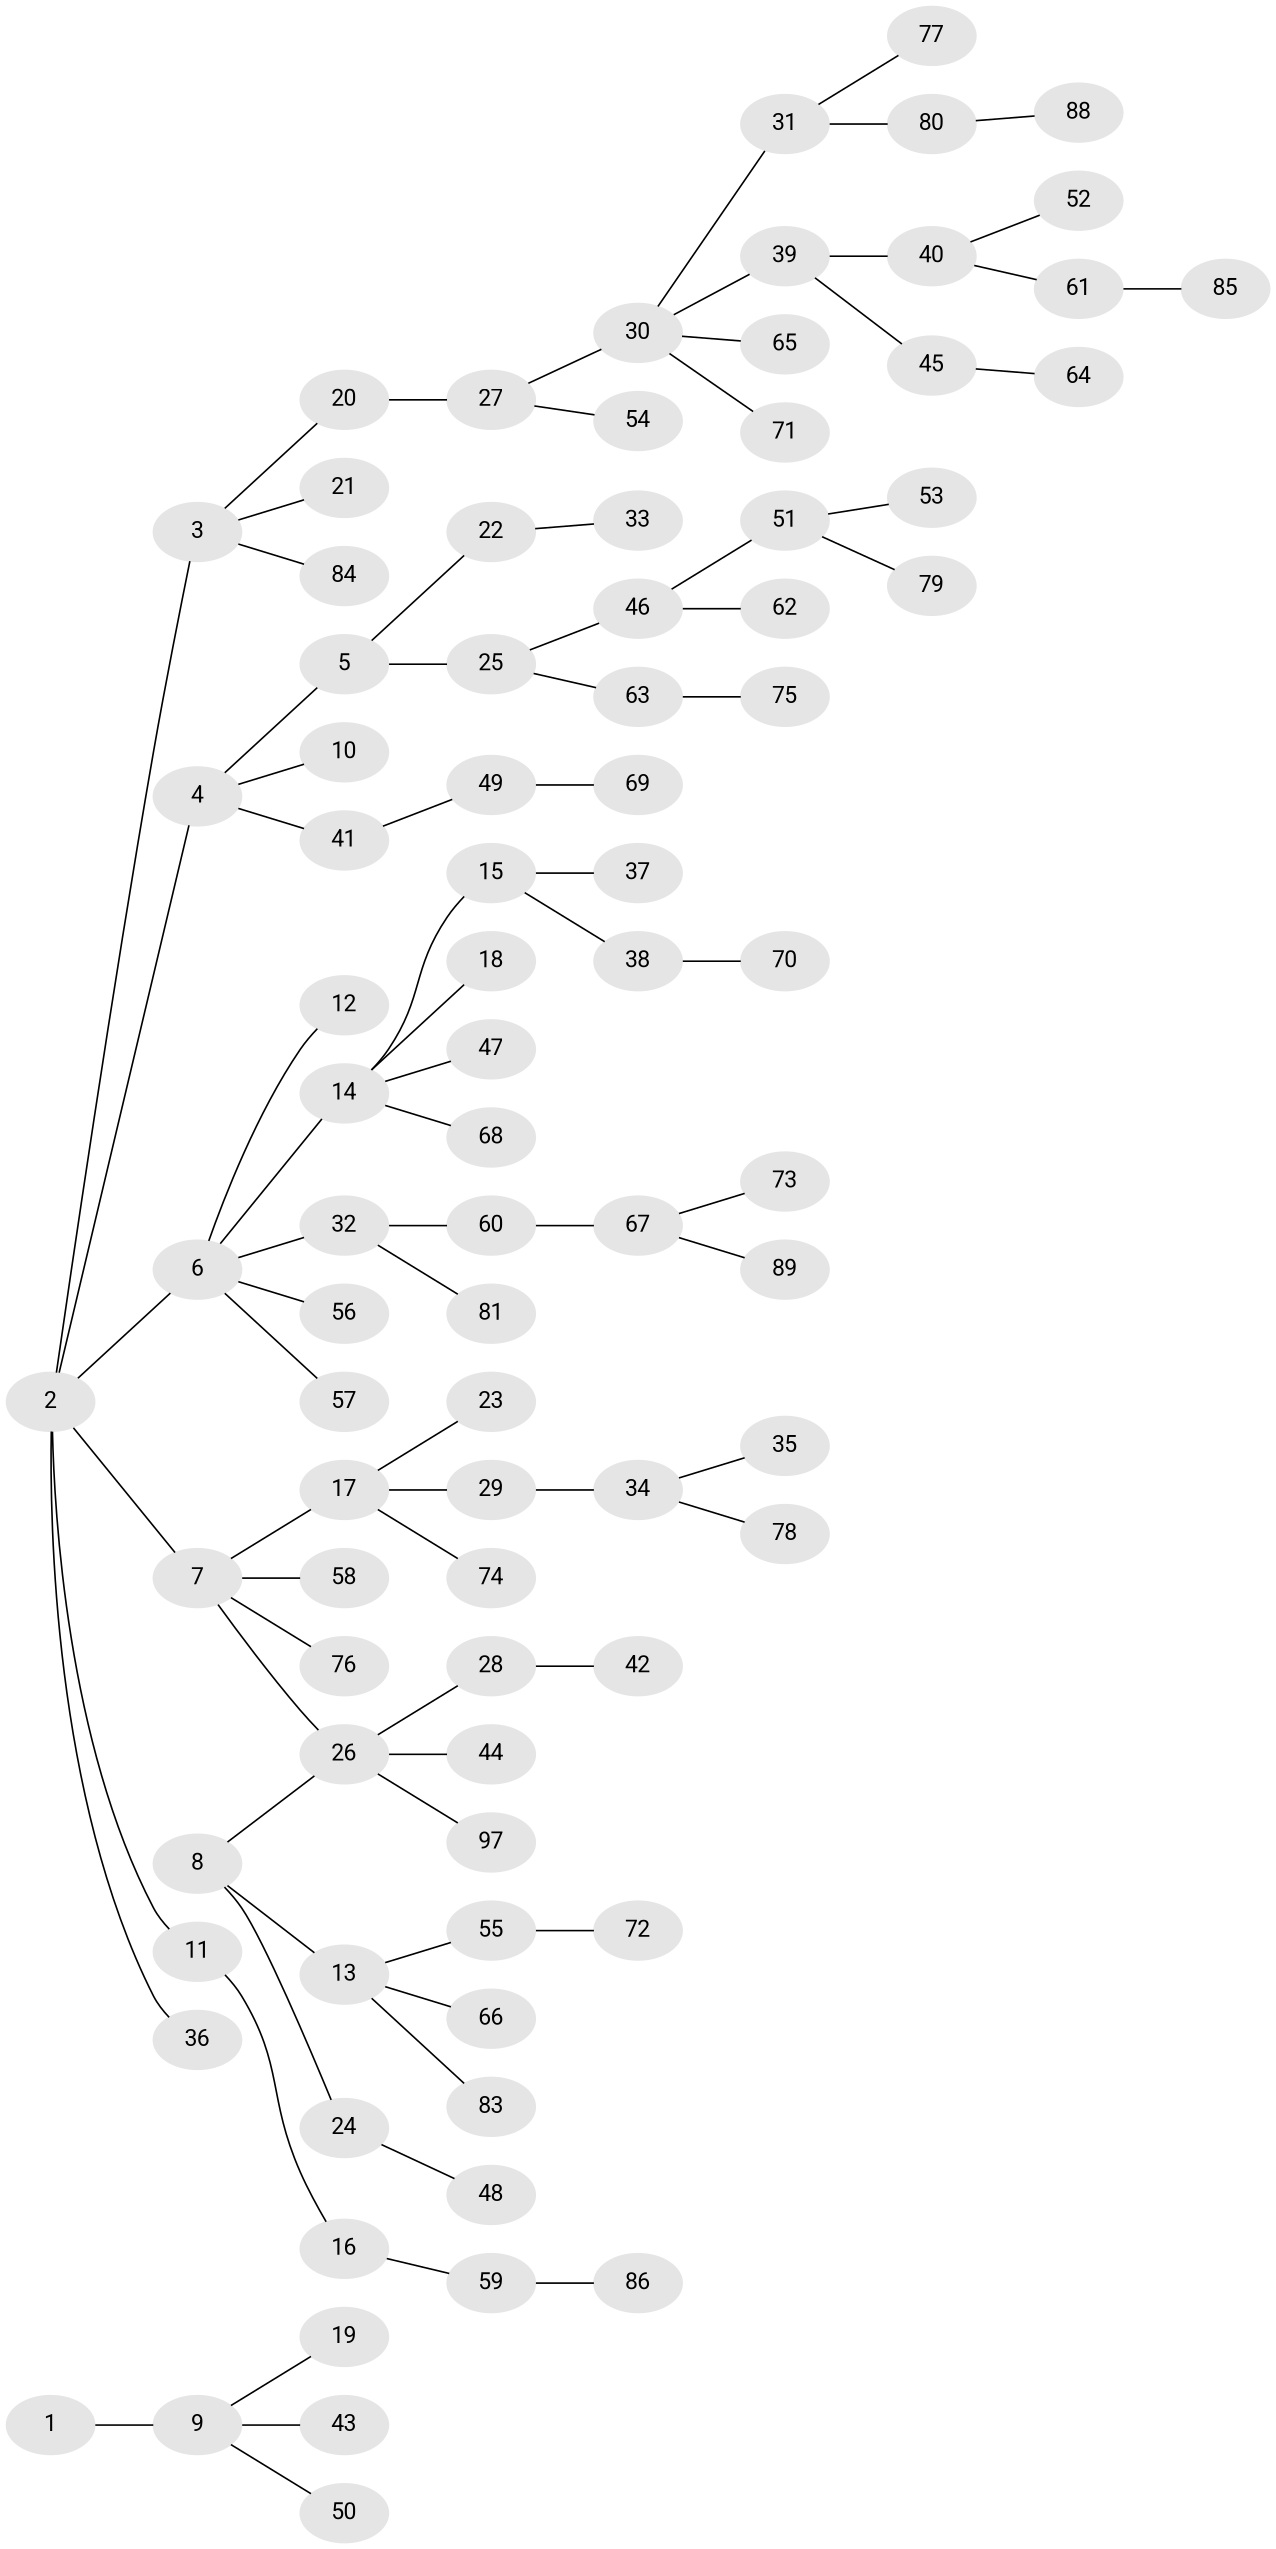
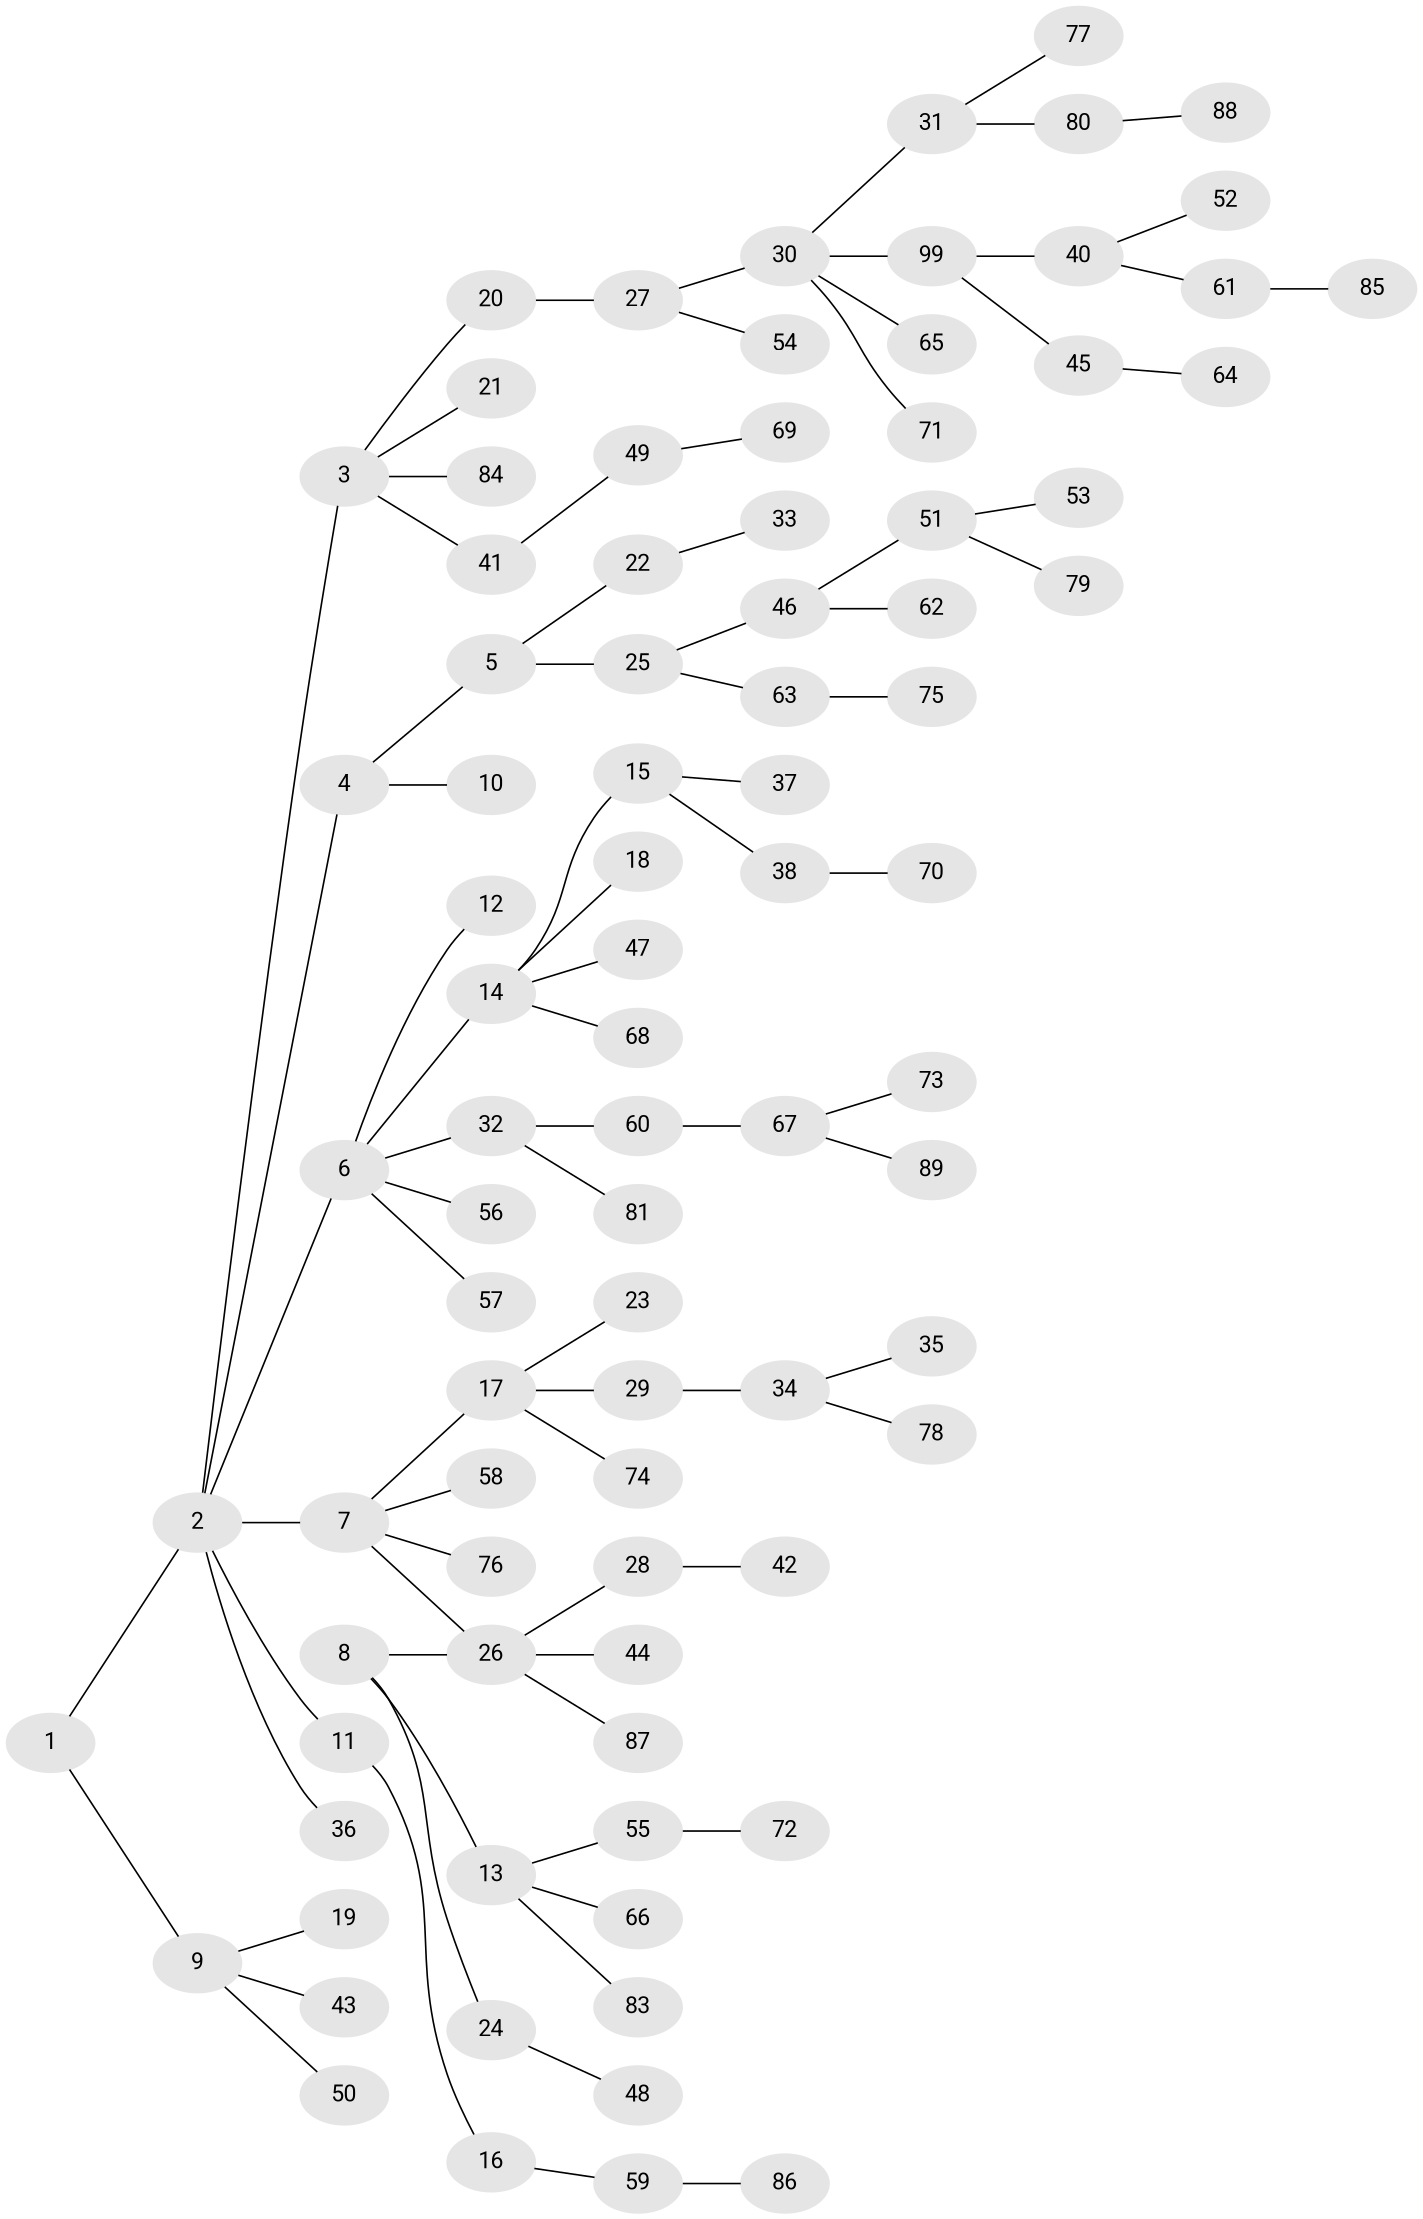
node "39": label "39" -> "99"
edge "4" -- "41": now "3" -- "41"
edge "2" -- "1": added
node "97": label "97" -> "87"
